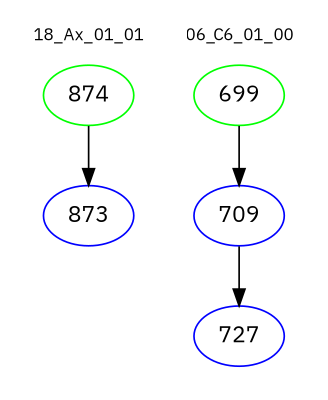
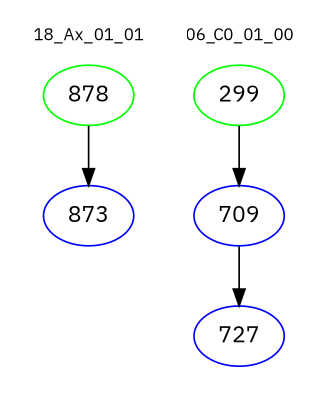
cluster "06_C6_01_00": label "06_C6_01_00" -> "06_C0_01_00"
node "874": label "874" -> "878"
node "699": label "699" -> "299"
